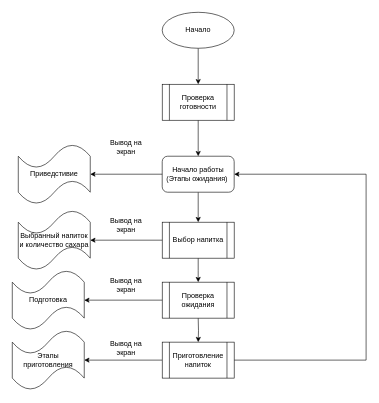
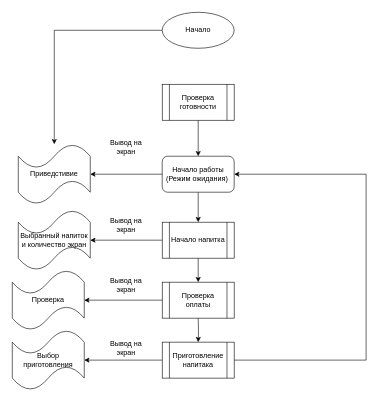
edge "Начало" -> "Проверка готовности": now "Начало" -> "Приведстивие"
node "Начало работы (Этапы ожидания)": label "Начало работы (Этапы ожидания)" -> "Начало работы (Режим ожидания)"
node "Выбранный напиток и количество сахара": label "Выбранный напиток и количество сахара" -> "Выбранный напиток и количество экран"
node "Выбор напитка": label "Выбор напитка" -> "Начало напитка"
node "Подготовка": label "Подготовка" -> "Проверка"
node "Проверка ожидания": label "Проверка ожидания" -> "Проверка оплаты"
node "Этапы приготовления": label "Этапы приготовления" -> "Выбор приготовления"
node "Приготовление напиток": label "Приготовление напиток" -> "Приготовление напитака"
